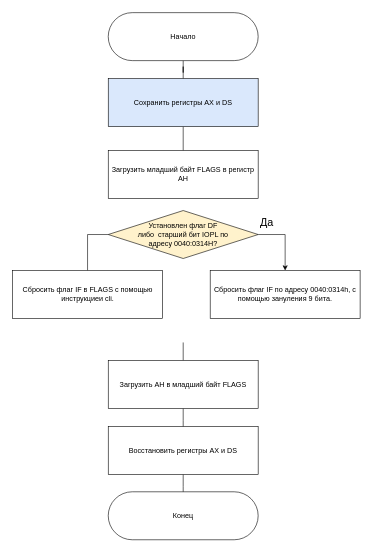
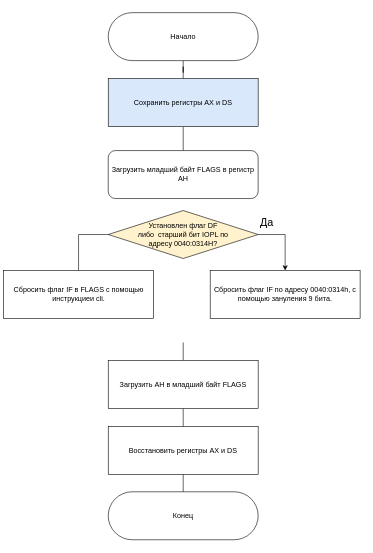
node "Загрузить младший байт FLAGS в регистр AH": shape rectangle -> rounded rectangle
node "Сбросить флаг IF в FLAGS с помощью инструкциеи cli.": moved (88, 294) -> (79, 294)
